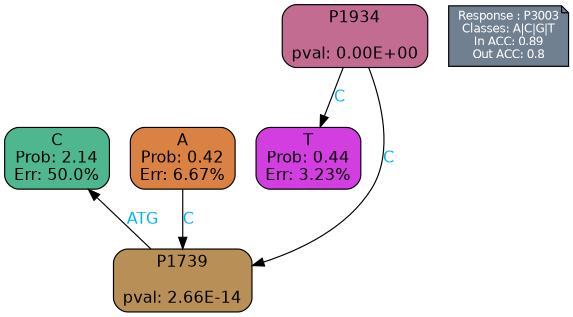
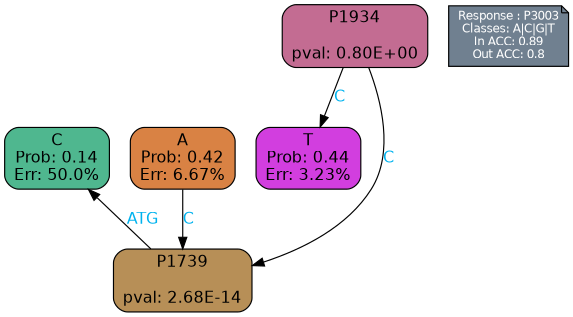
node "P1934 pval: 0.00E+00": label "P1934 pval: 0.00E+00" -> "P1934 pval: 0.80E+00"
node "C Prob: 2.14 Err: 50.0%": label "C Prob: 2.14 Err: 50.0%" -> "C Prob: 0.14 Err: 50.0%"
node "P1739 pval: 2.66E-14": label "P1739 pval: 2.66E-14" -> "P1739 pval: 2.68E-14"
